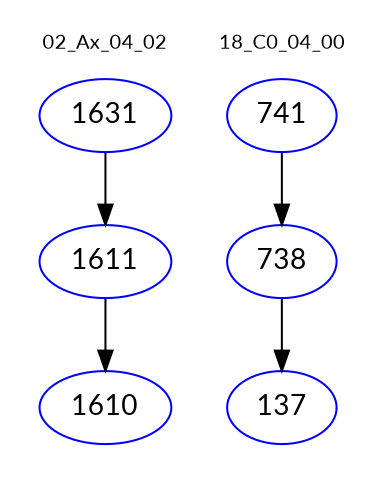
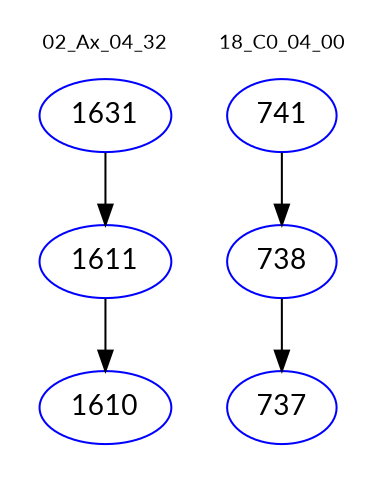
cluster "02_Ax_04_02": label "02_Ax_04_02" -> "02_Ax_04_32"
node "137": label "137" -> "737"
